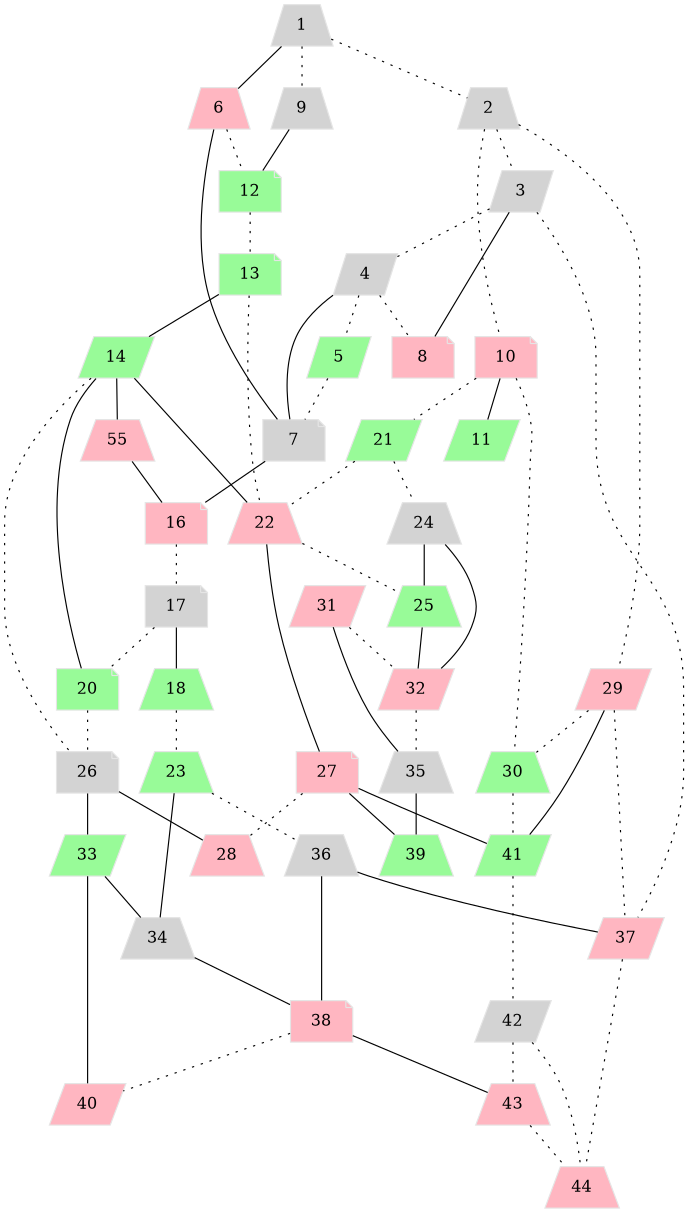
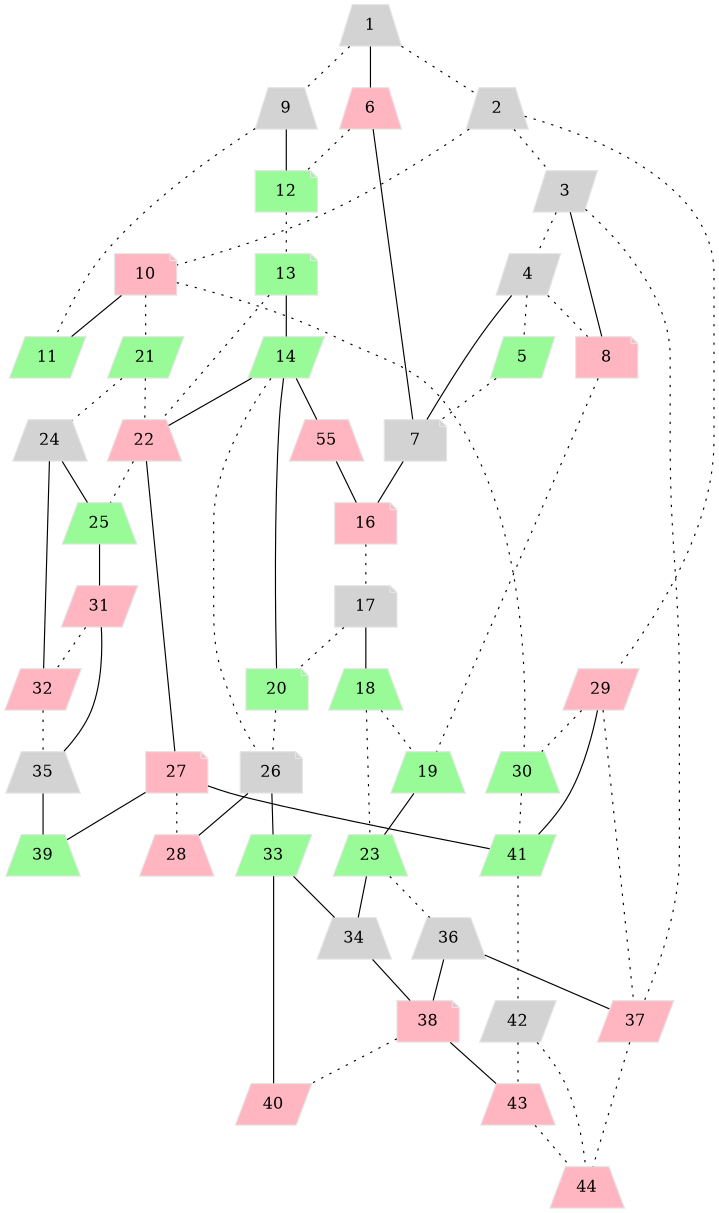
edge "9" -- "11": added
edge "25" -- "32": now "25" -- "31"
node "19": added
